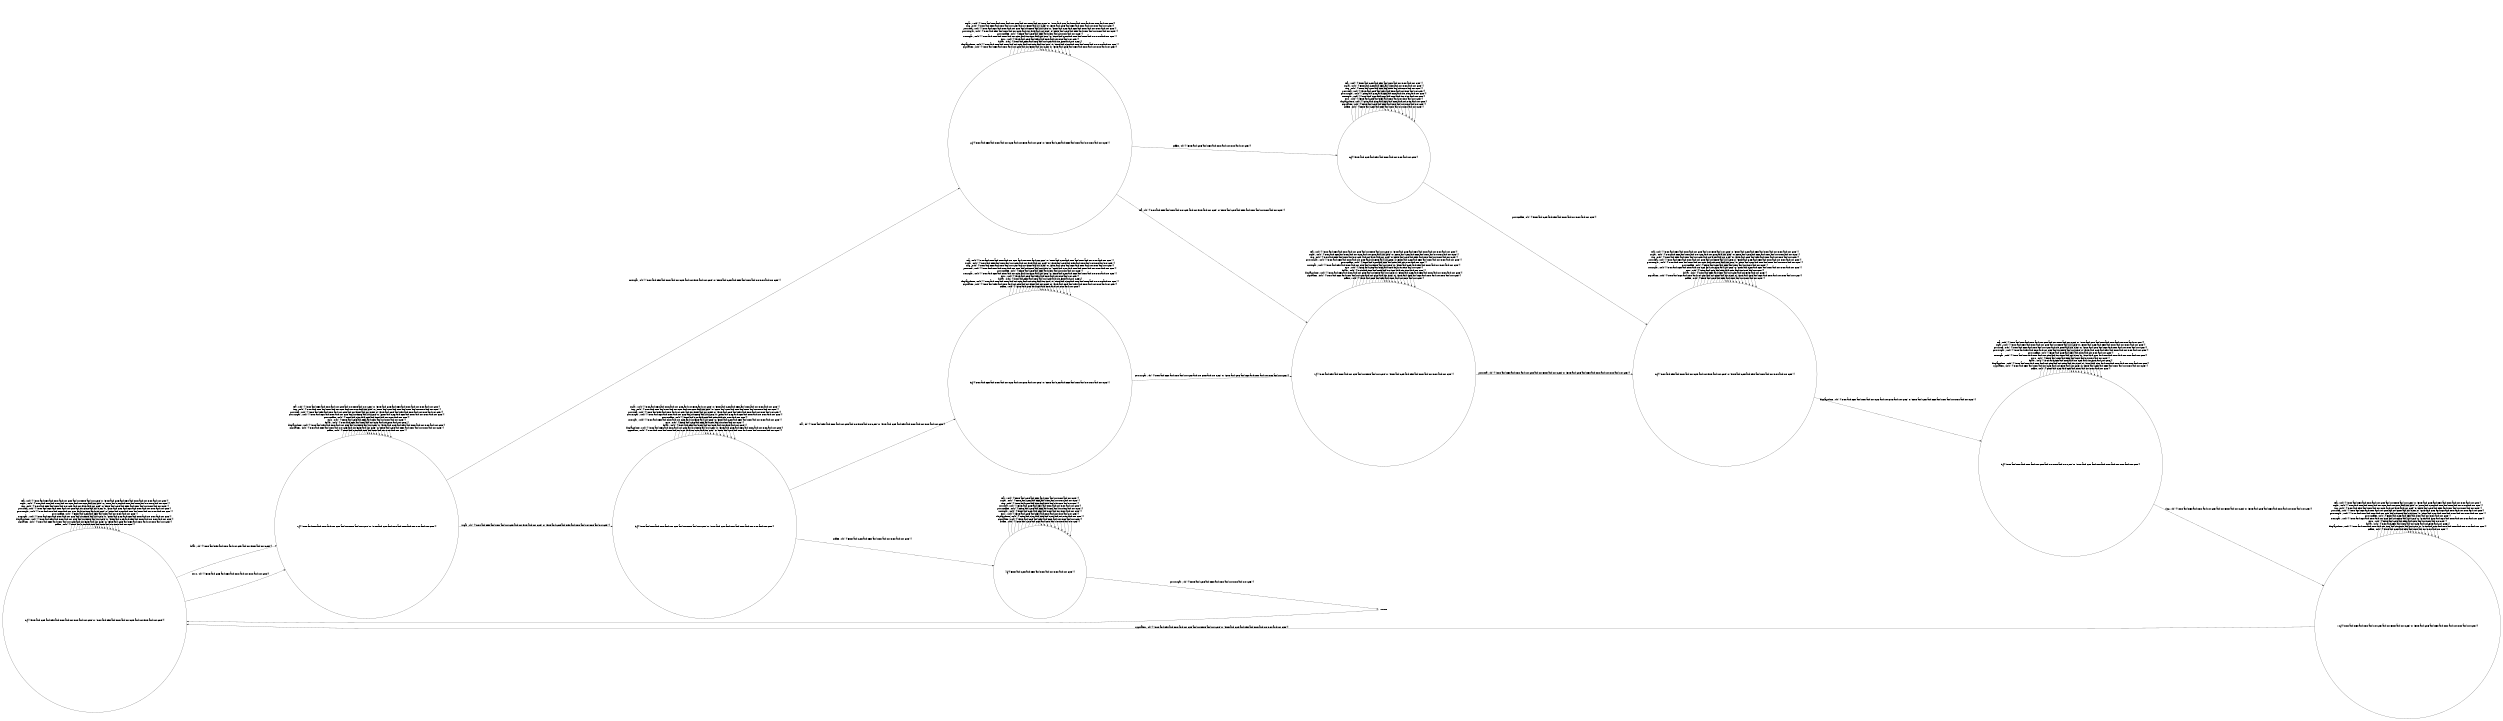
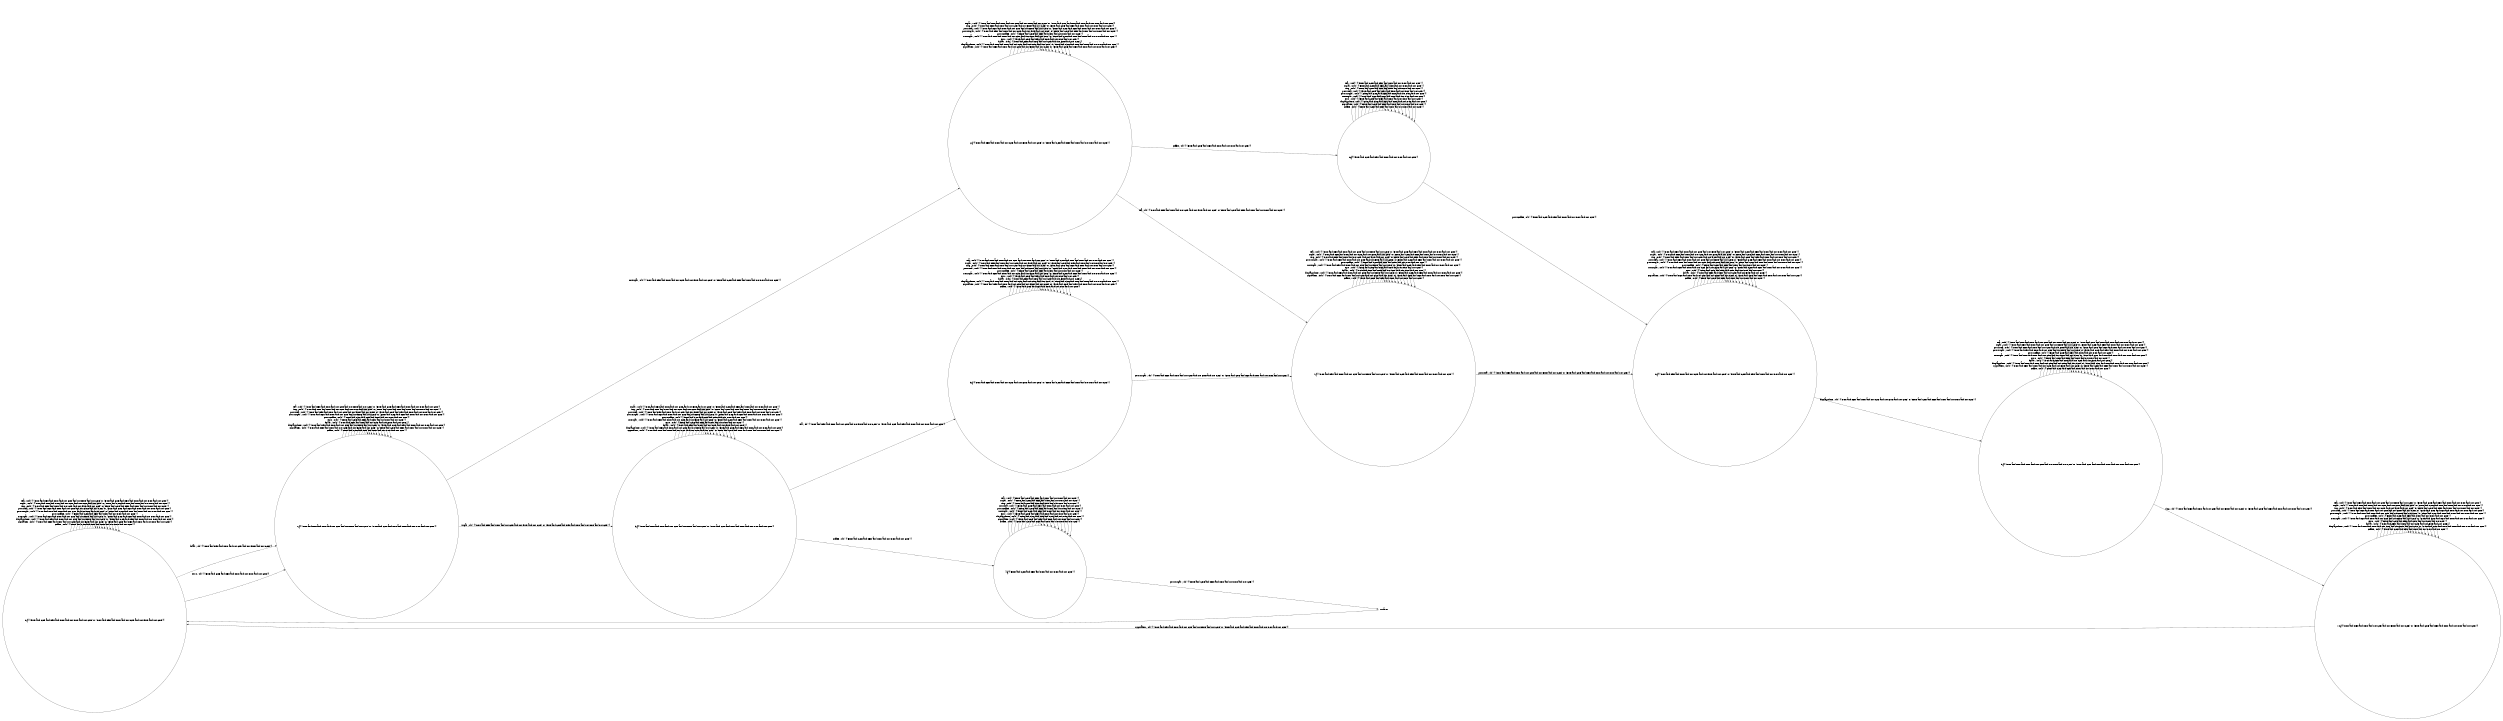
node "__not0": label "__not0" -> "__start0"
